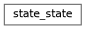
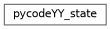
node "state_state": label "state_state" -> "pycodeYY_state"
